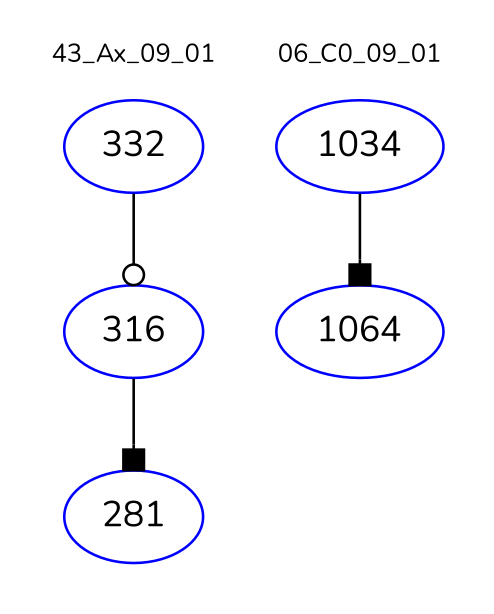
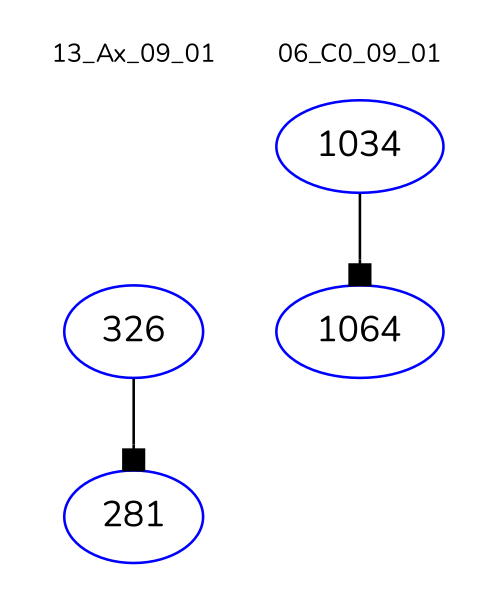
cluster "43_Ax_09_01": label "43_Ax_09_01" -> "13_Ax_09_01"
node "332": removed
node "316": label "316" -> "326"
